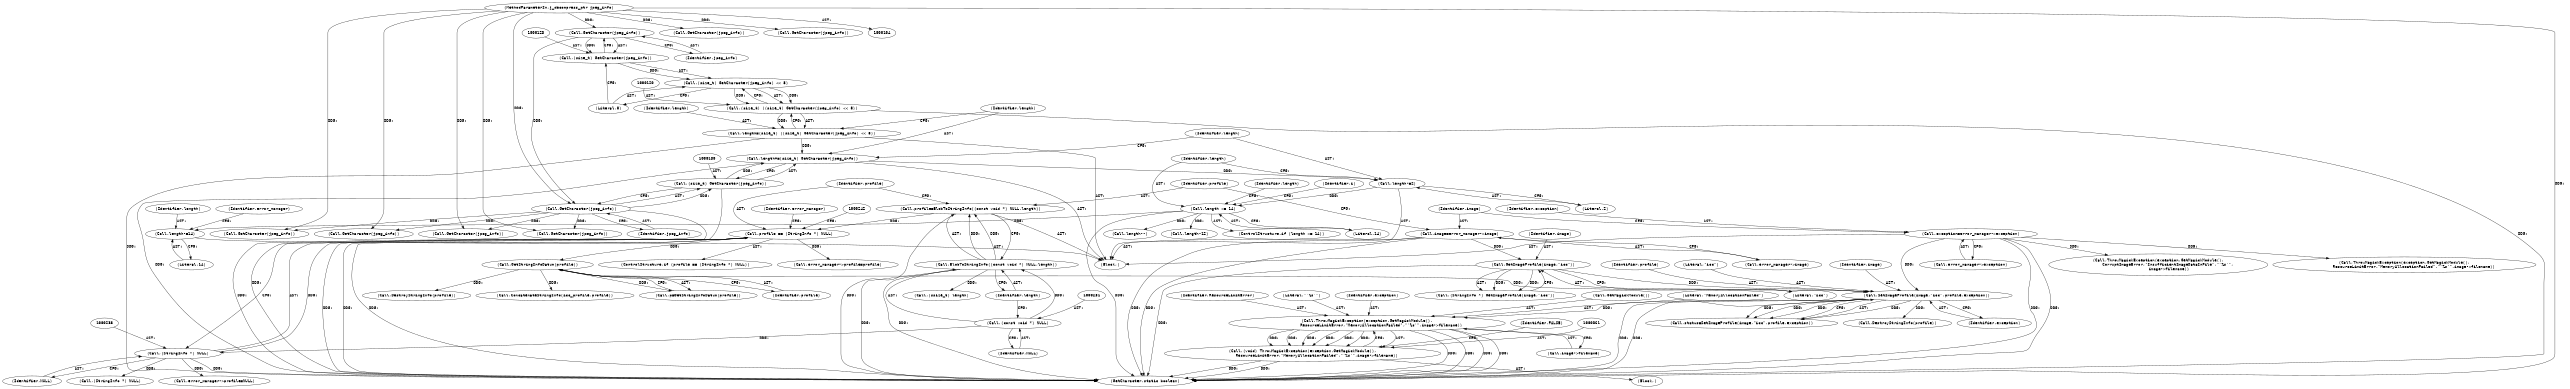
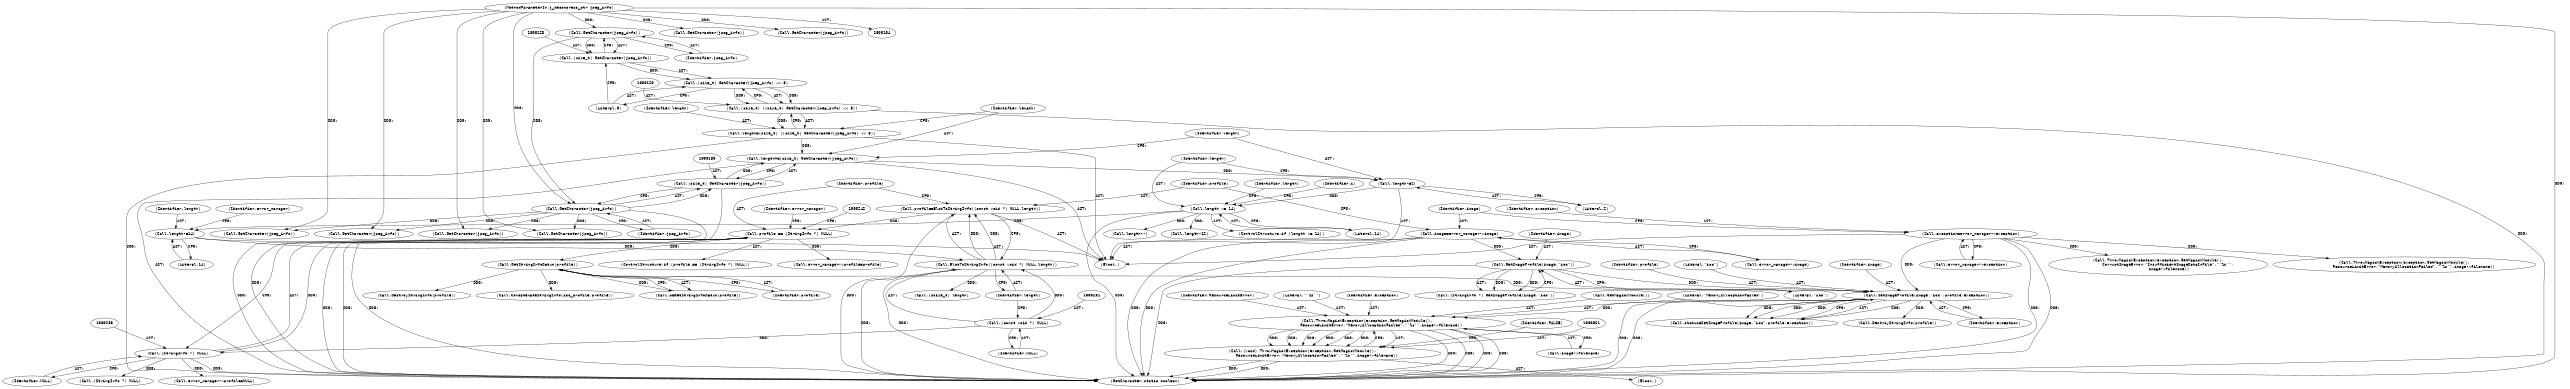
edge "(Call,length-=14)" -> "(Call,BlobToStringInfo((const void *) NULL,length))": added, label "DDG:"
edge "(Call,length+=(size_t) GetCharacter(jpeg_info))" -> "(GetCharacter,static boolean)": label "DDG: " -> "AST: "
